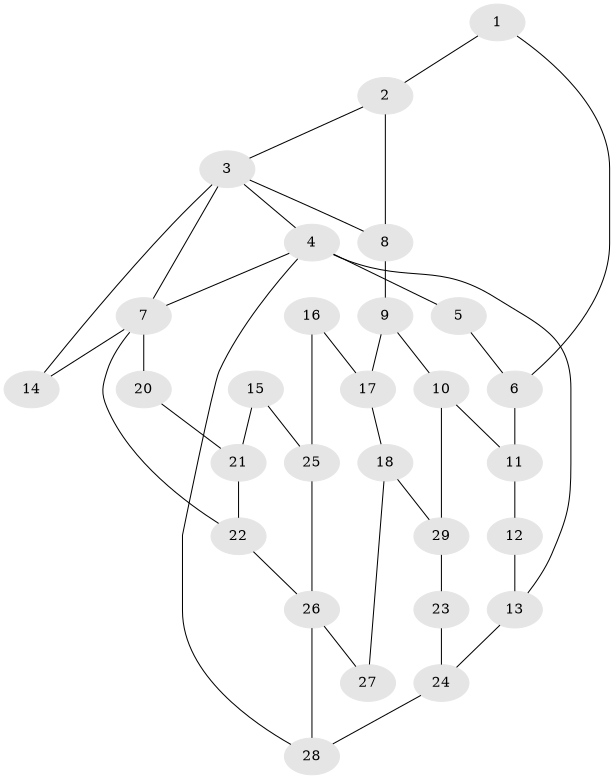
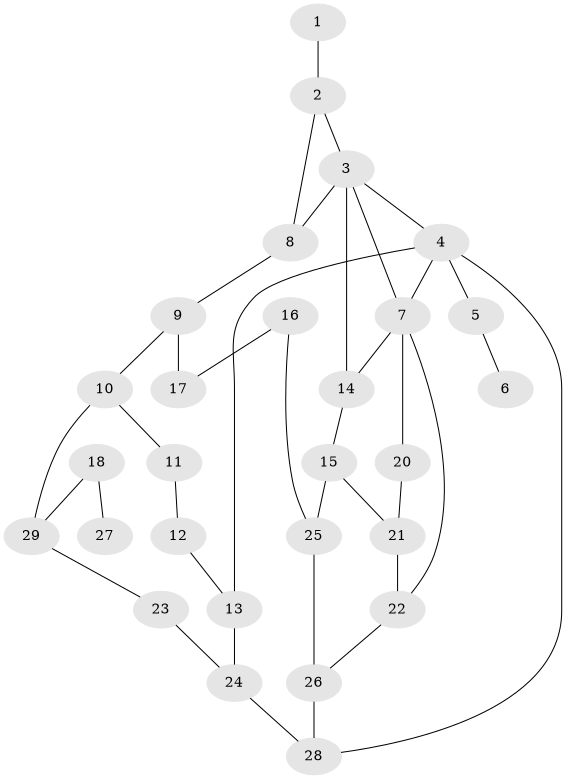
edge "1" -- "6": removed
edge "14" -- "15": added
edge "17" -- "18": removed
edge "6" -- "11": removed
edge "26" -- "27": removed
